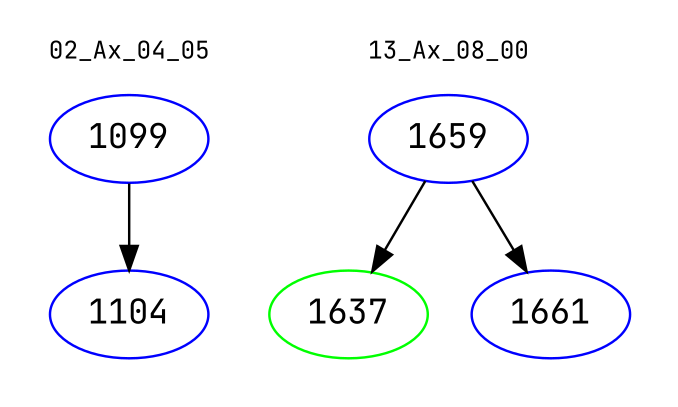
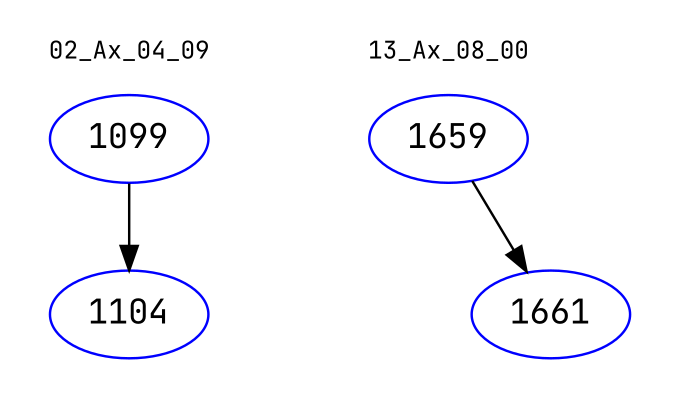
cluster "02_Ax_04_05": label "02_Ax_04_05" -> "02_Ax_04_09"
node "1637": removed
